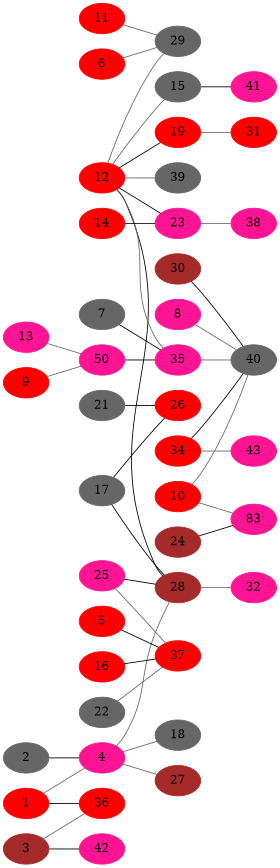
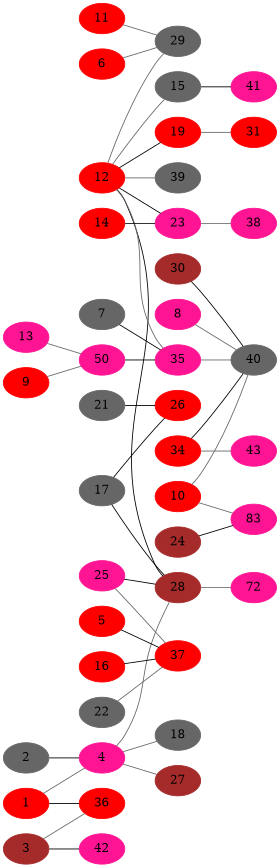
node "32": label "32" -> "72"
